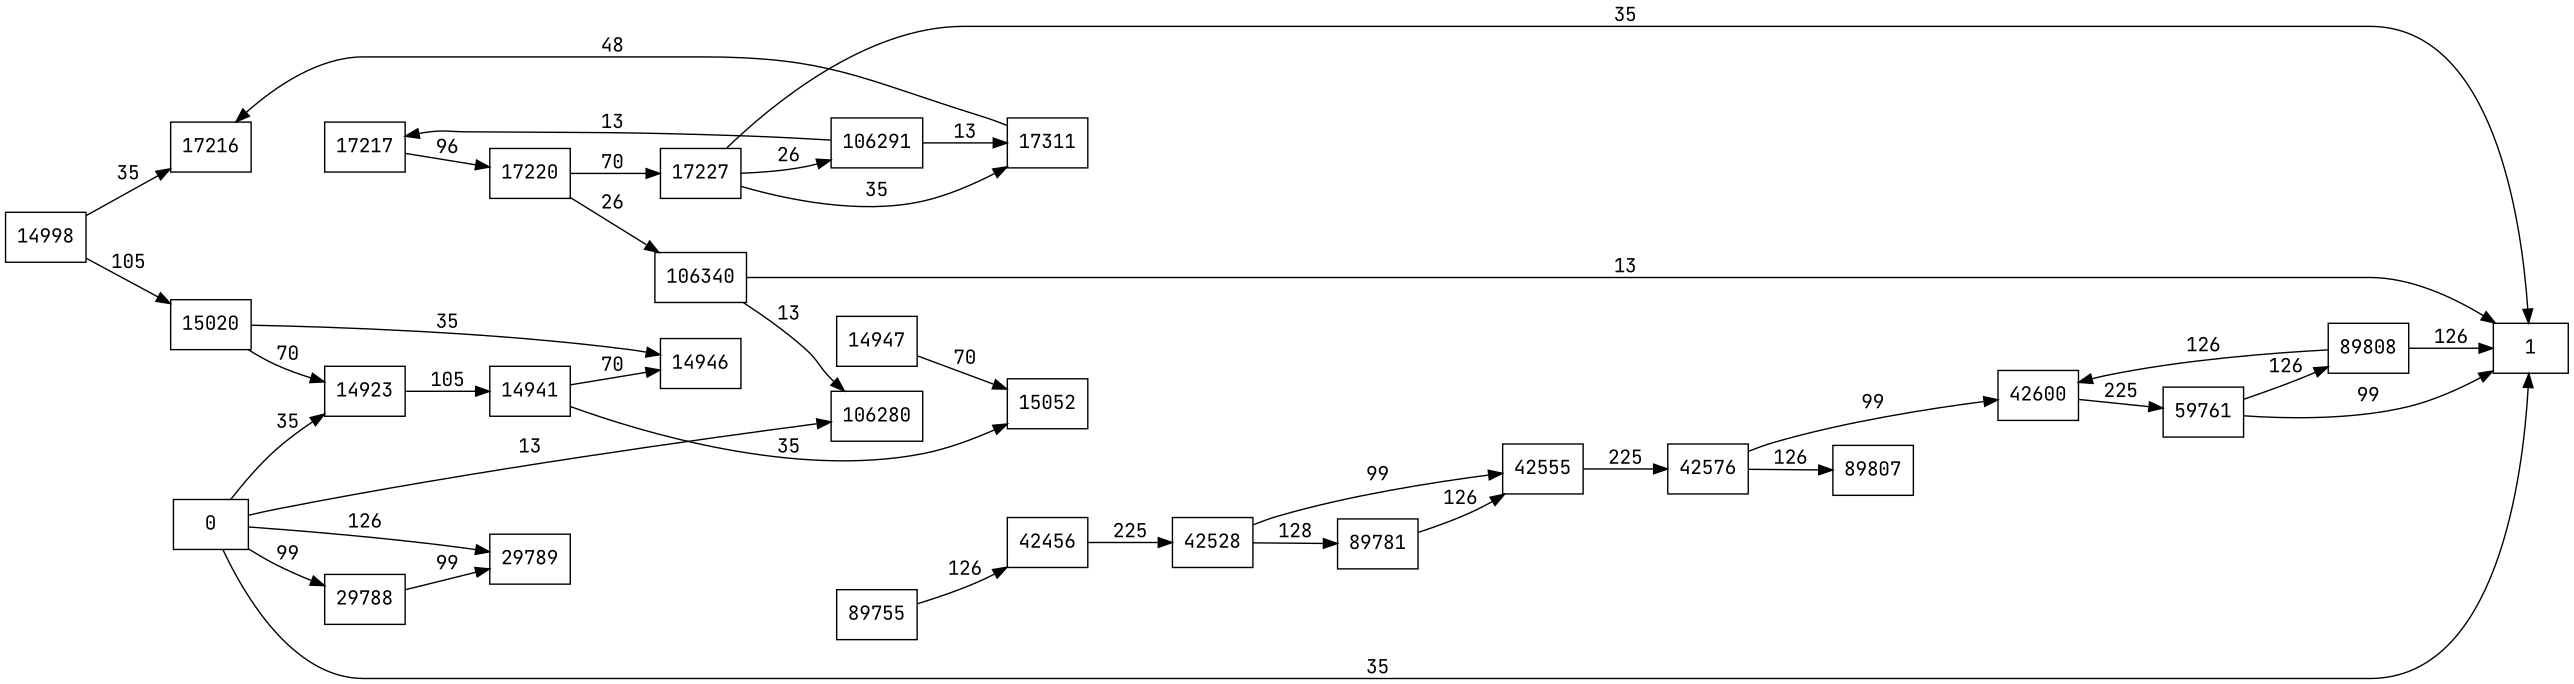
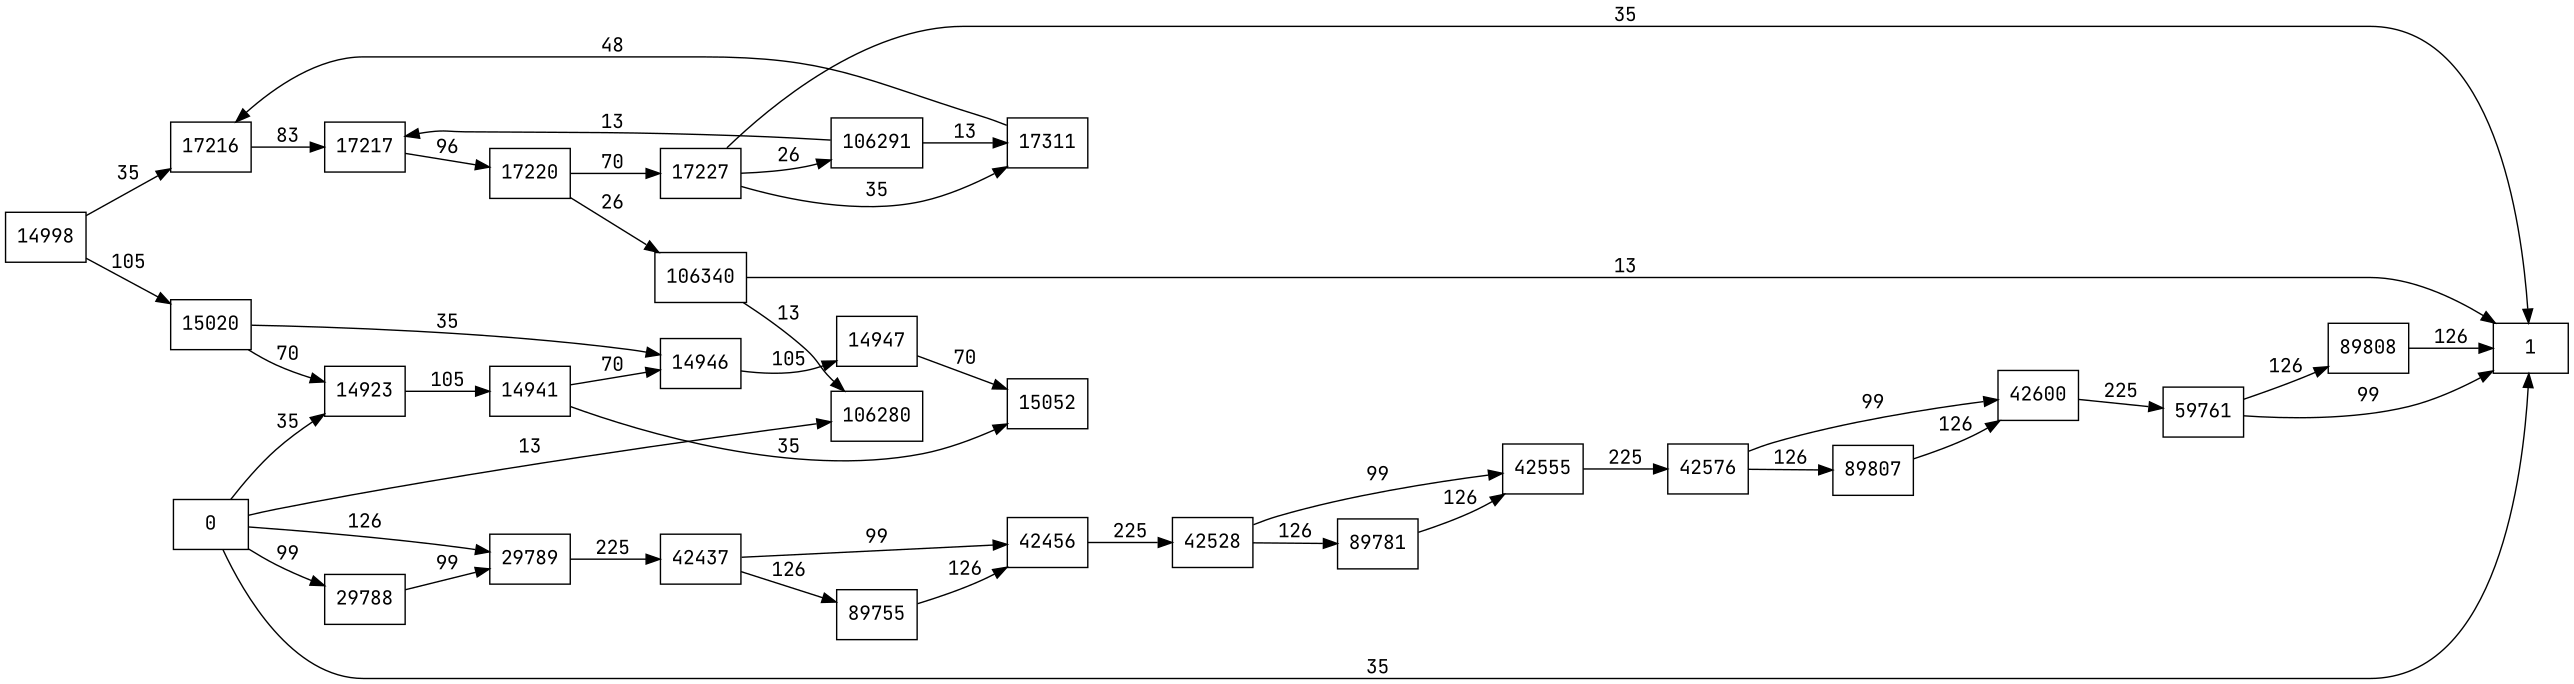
edge "17216" -> "17217": added, label "83"
edge "89808" -> "42600": now "89807" -> "42600"
edge "14946" -> "14947": added, label "105"
edge "42528" -> "89781": label "128" -> "126"
node "42437": added
